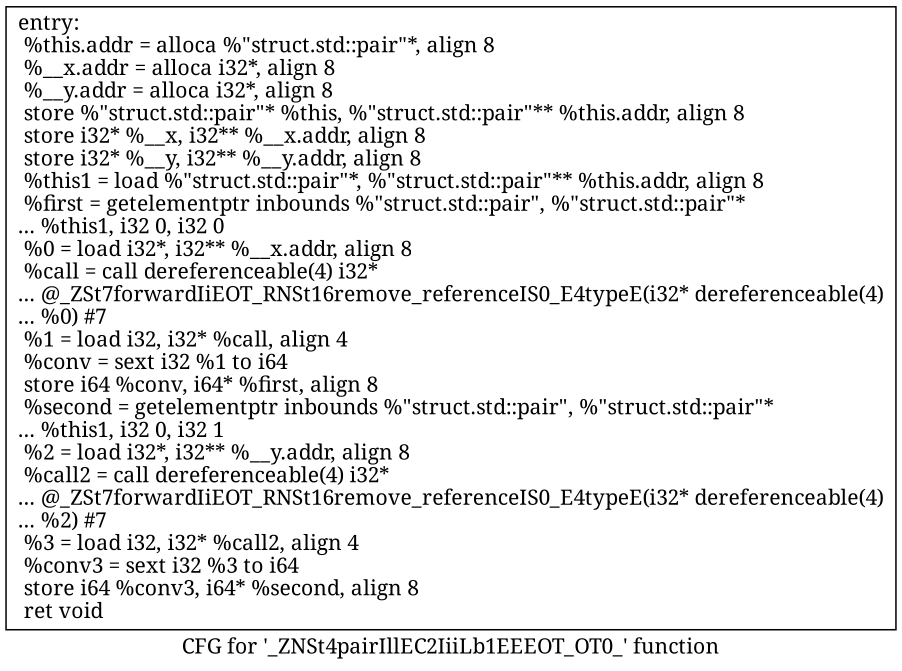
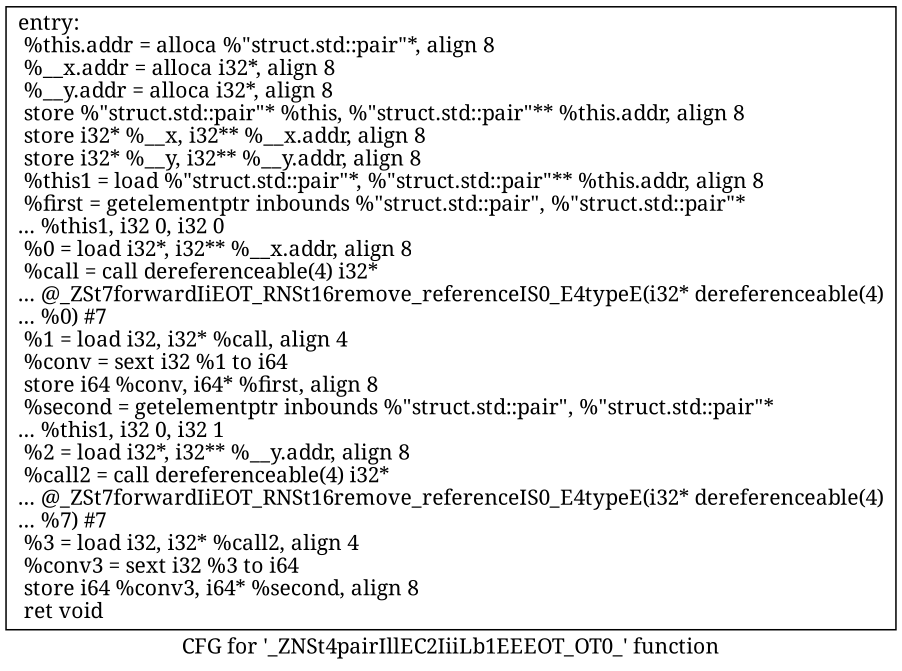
node "entry:": text "... %2) #7" -> "... %7) #7"
